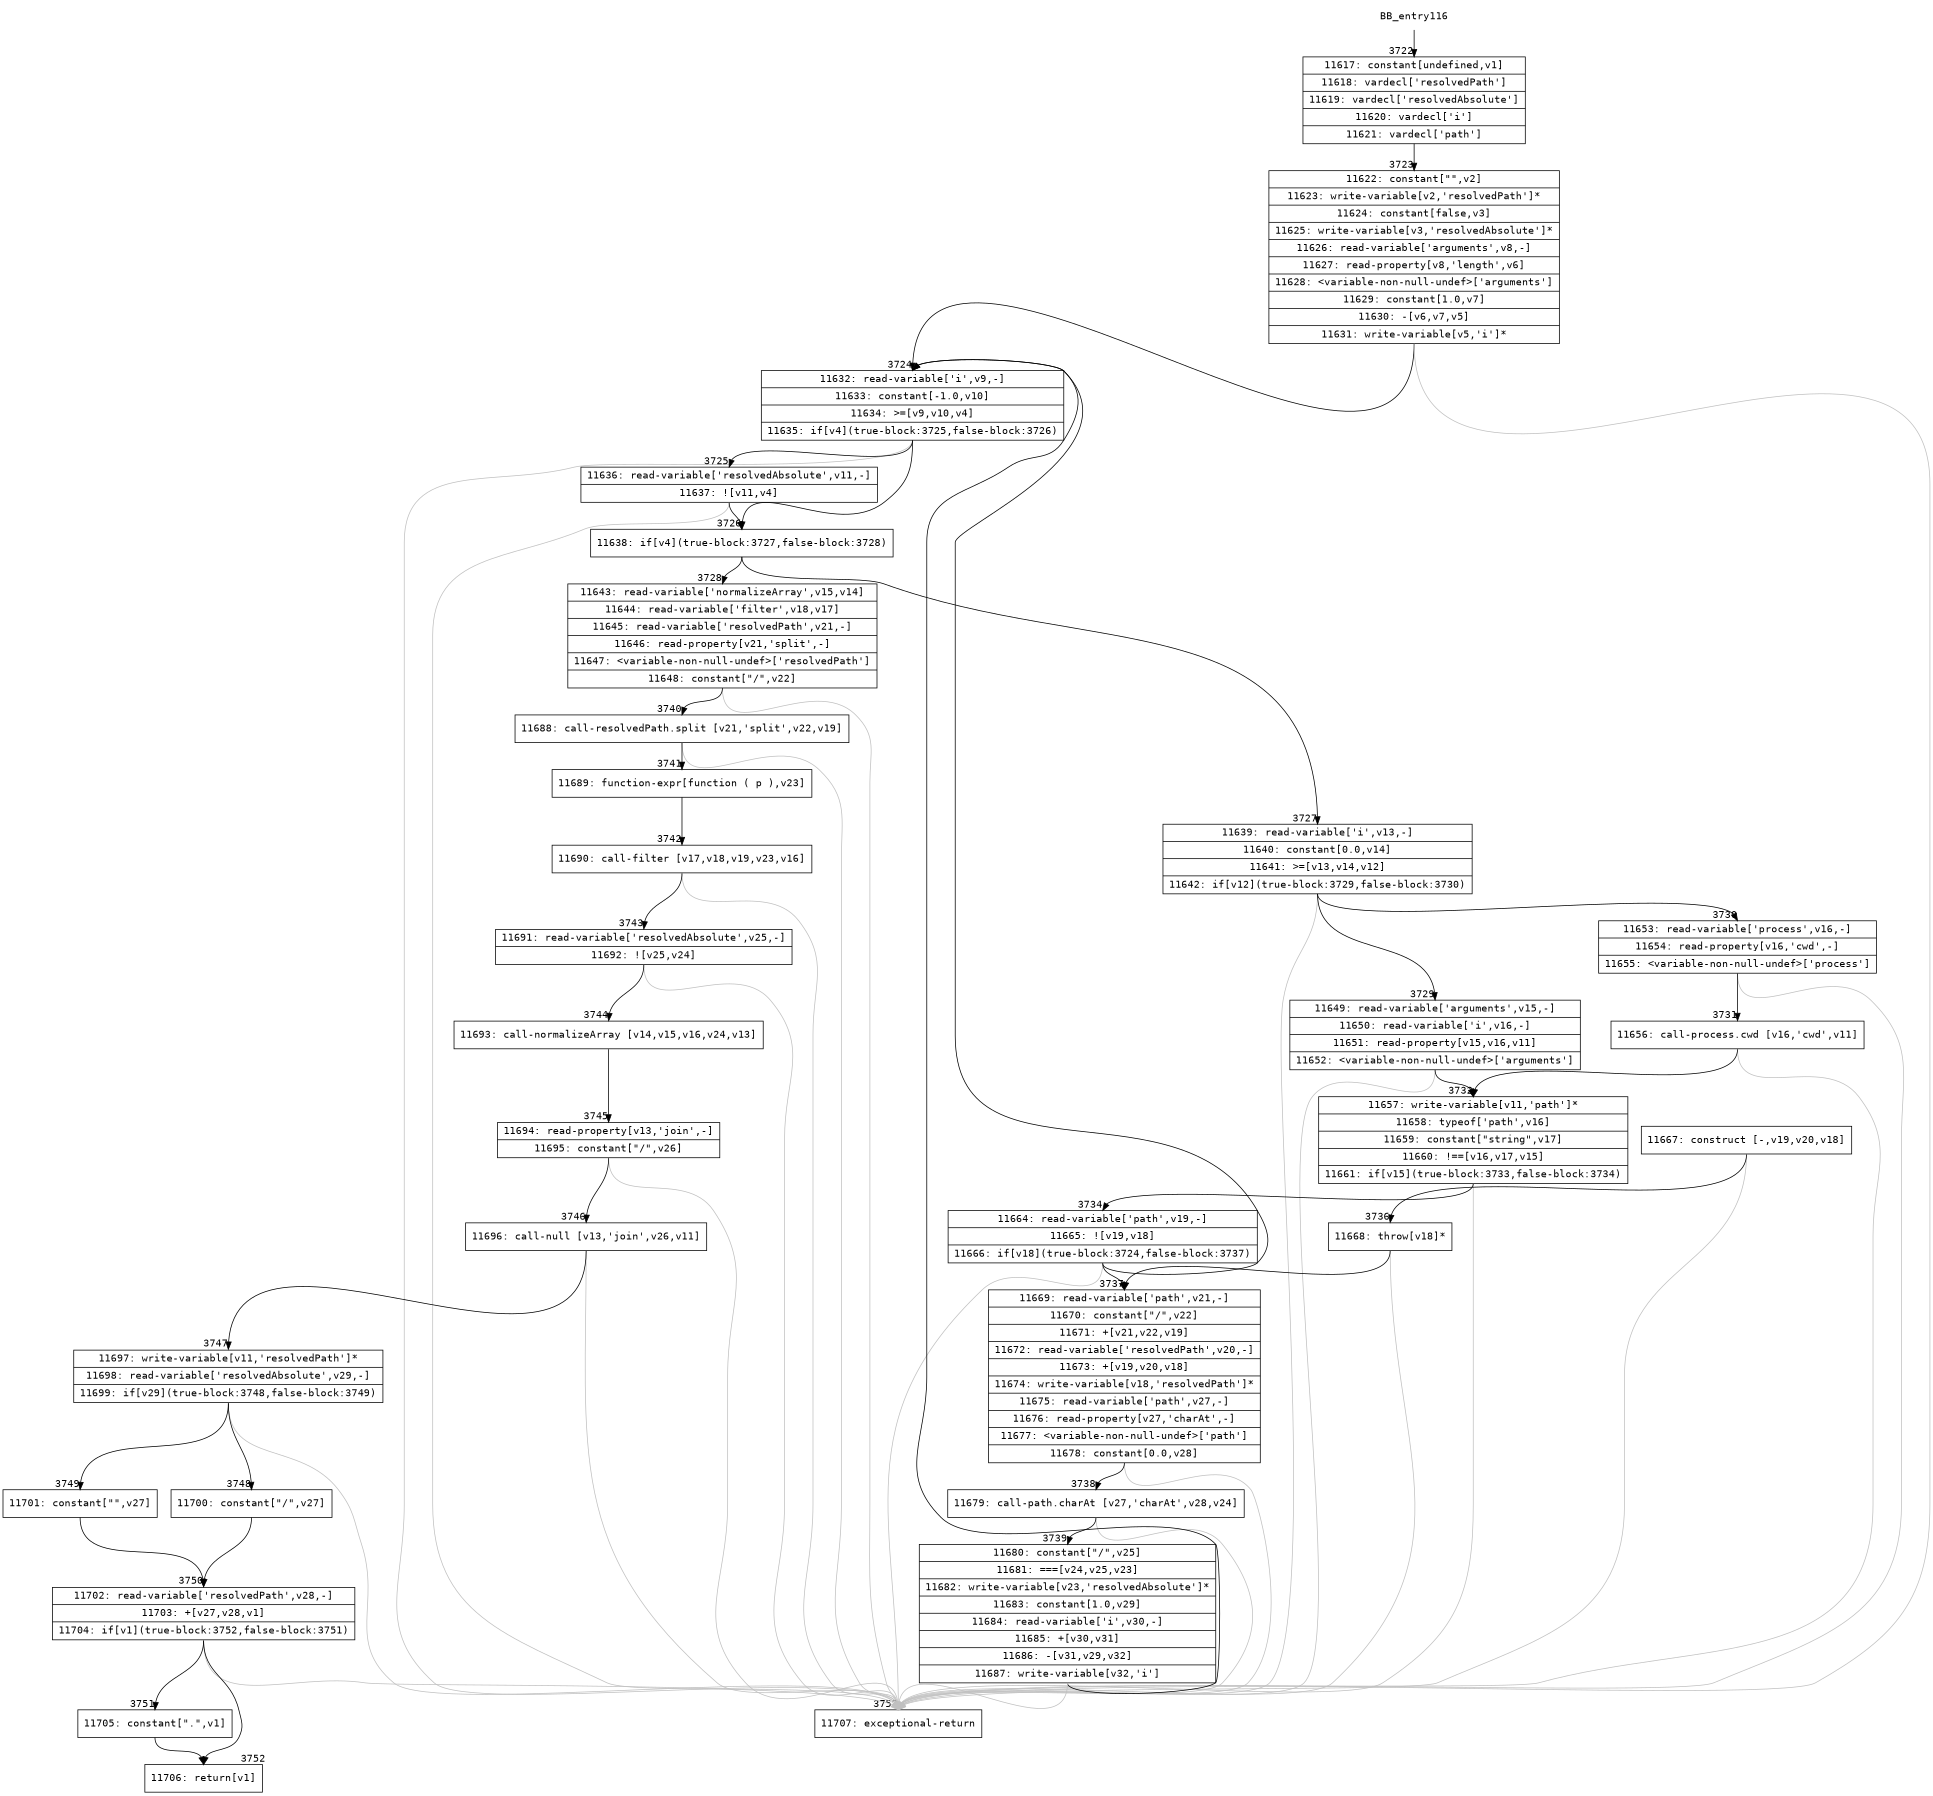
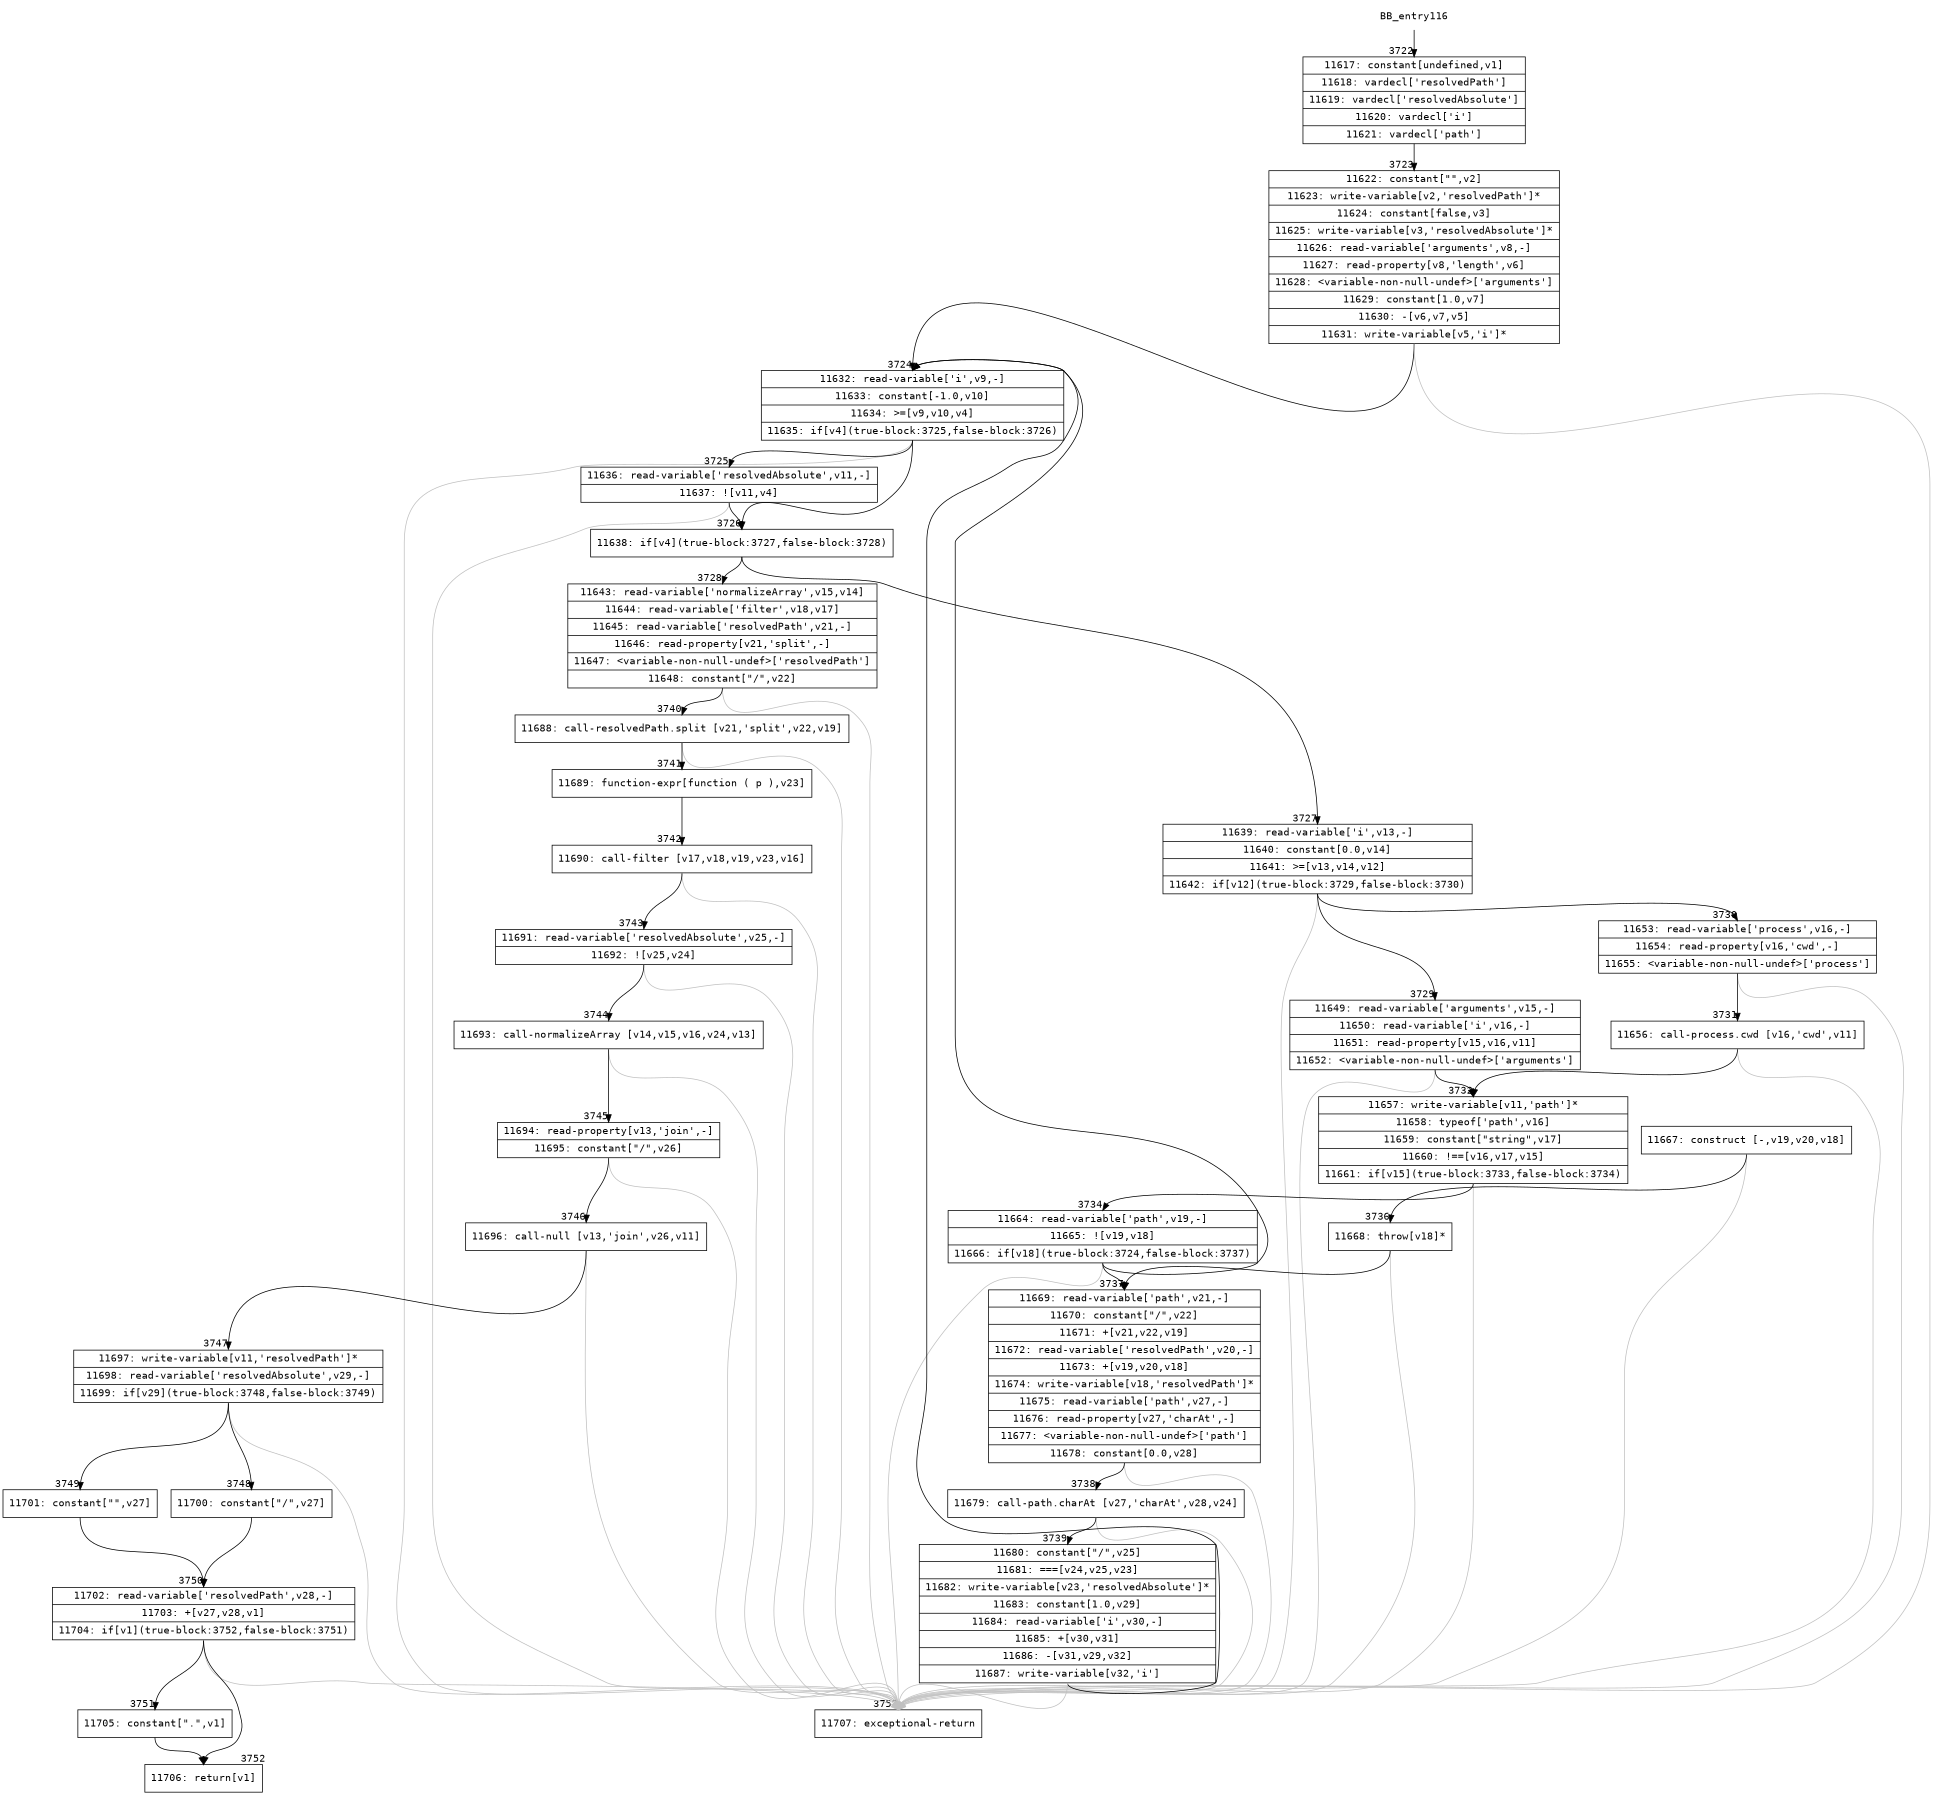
edge "11693: call-normalizeArray [v14,v15,v16,v24,v13]" -> "11707: exceptional-return": added
